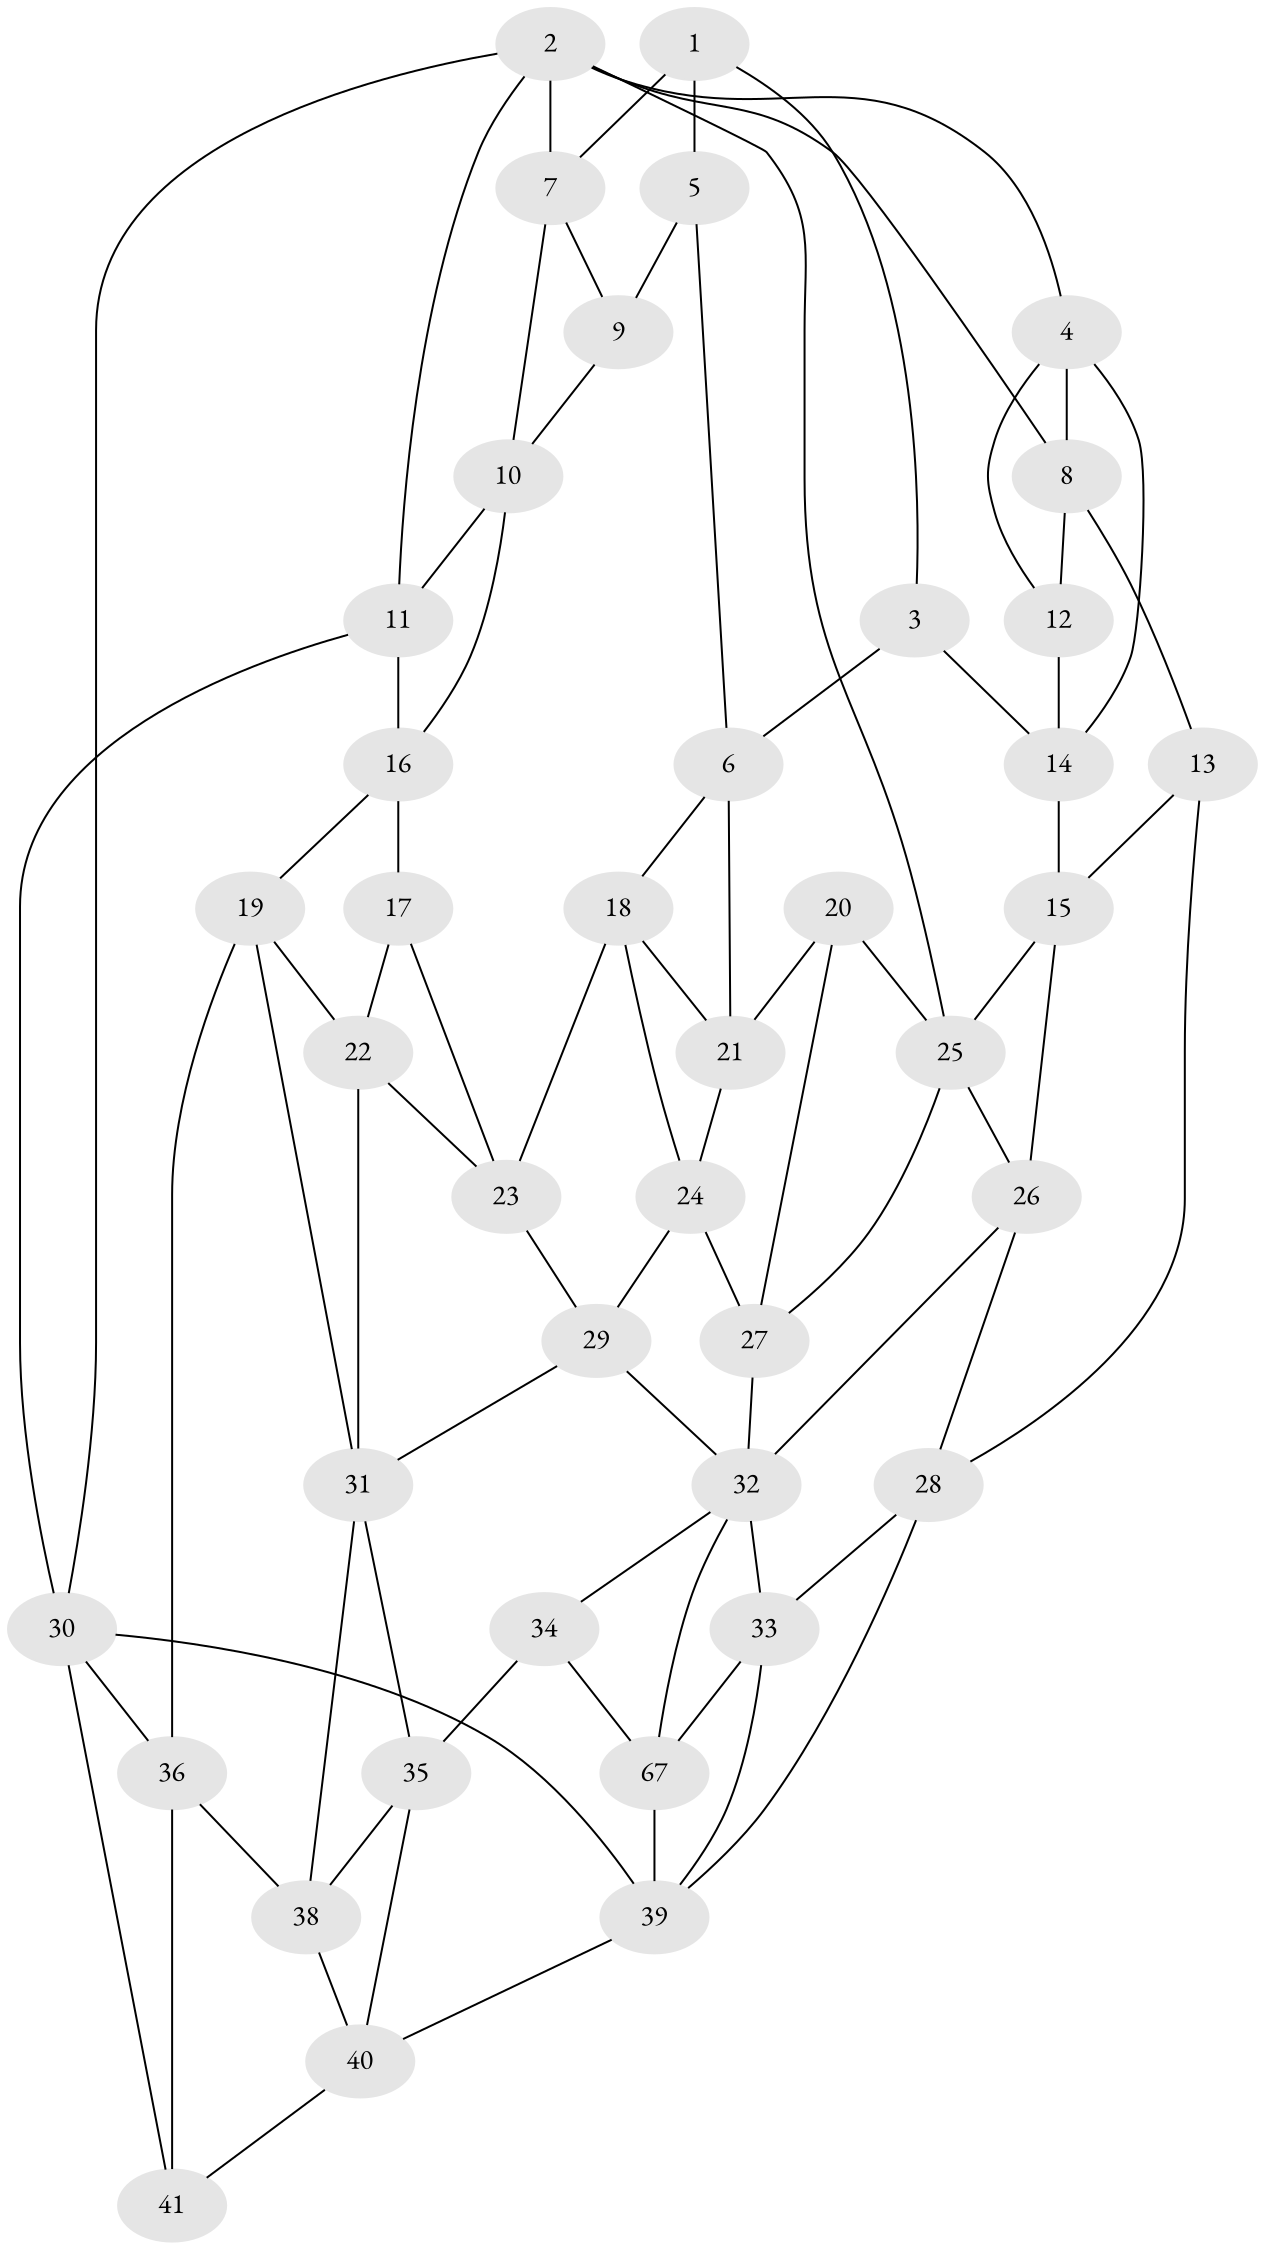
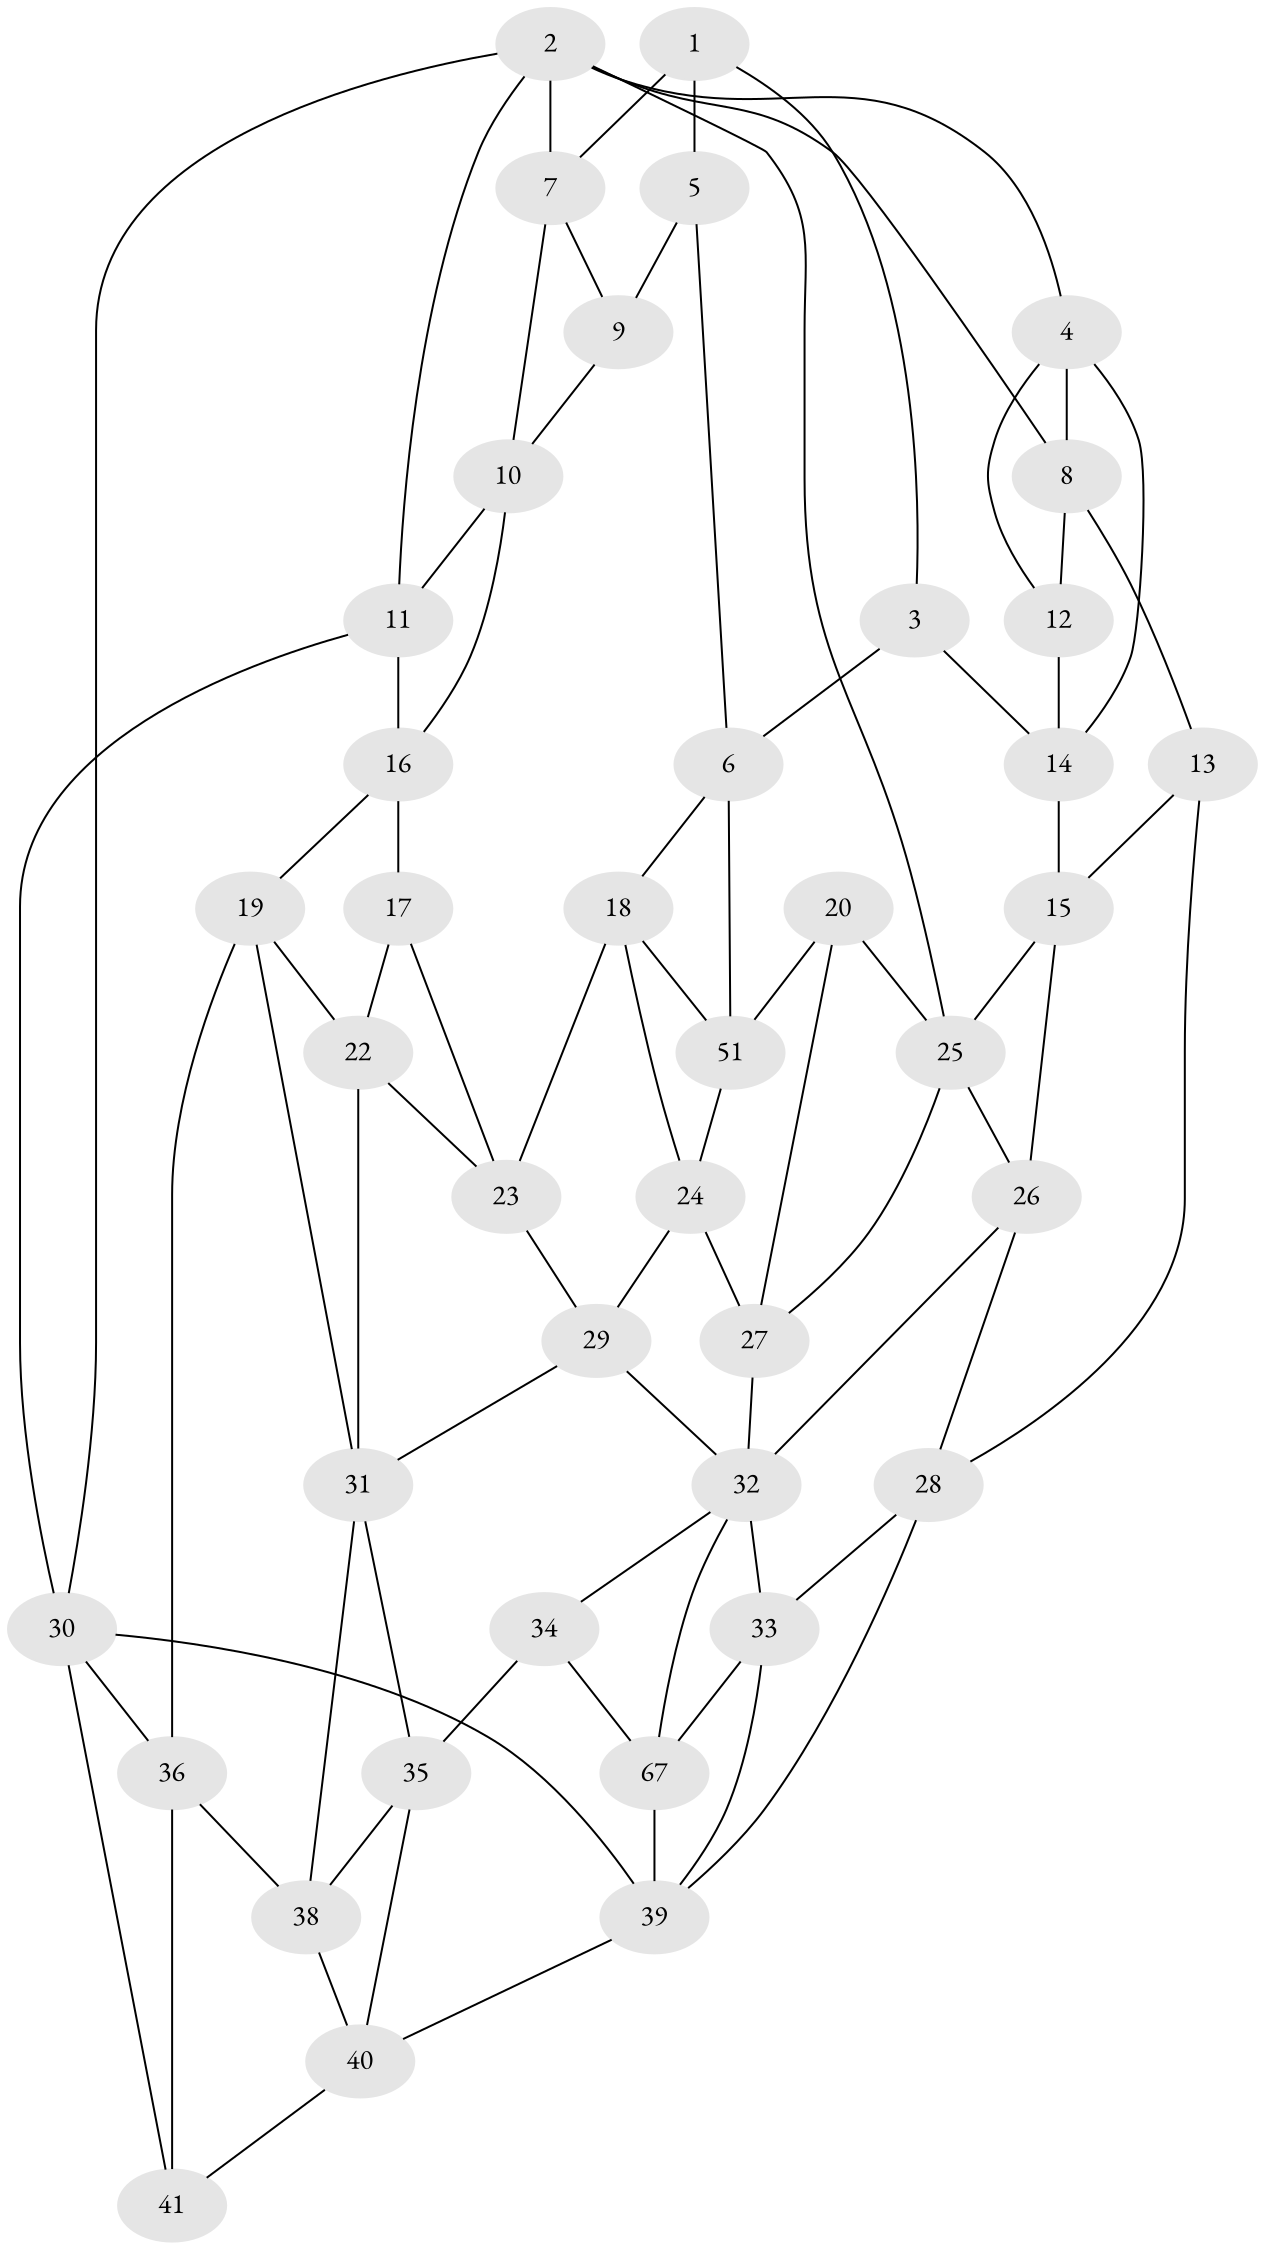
node "21": label "21" -> "51"
